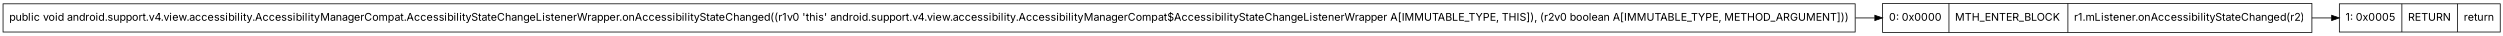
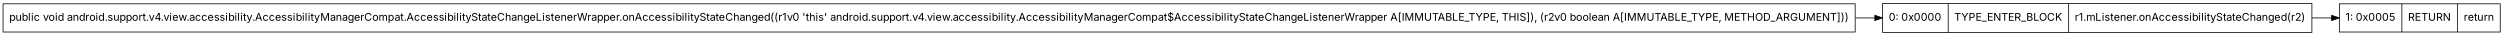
node "0: 0x0000": text "MTH_ENTER_BLOCK" -> "TYPE_ENTER_BLOCK"
